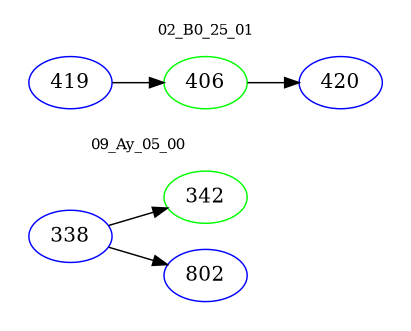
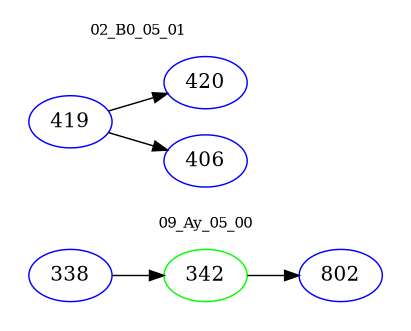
cluster "02_B0_25_01": label "02_B0_25_01" -> "02_B0_05_01"
node "406": color green -> blue
edge "406" -> "420": now "419" -> "420"
edge "338" -> "802": now "342" -> "802"
